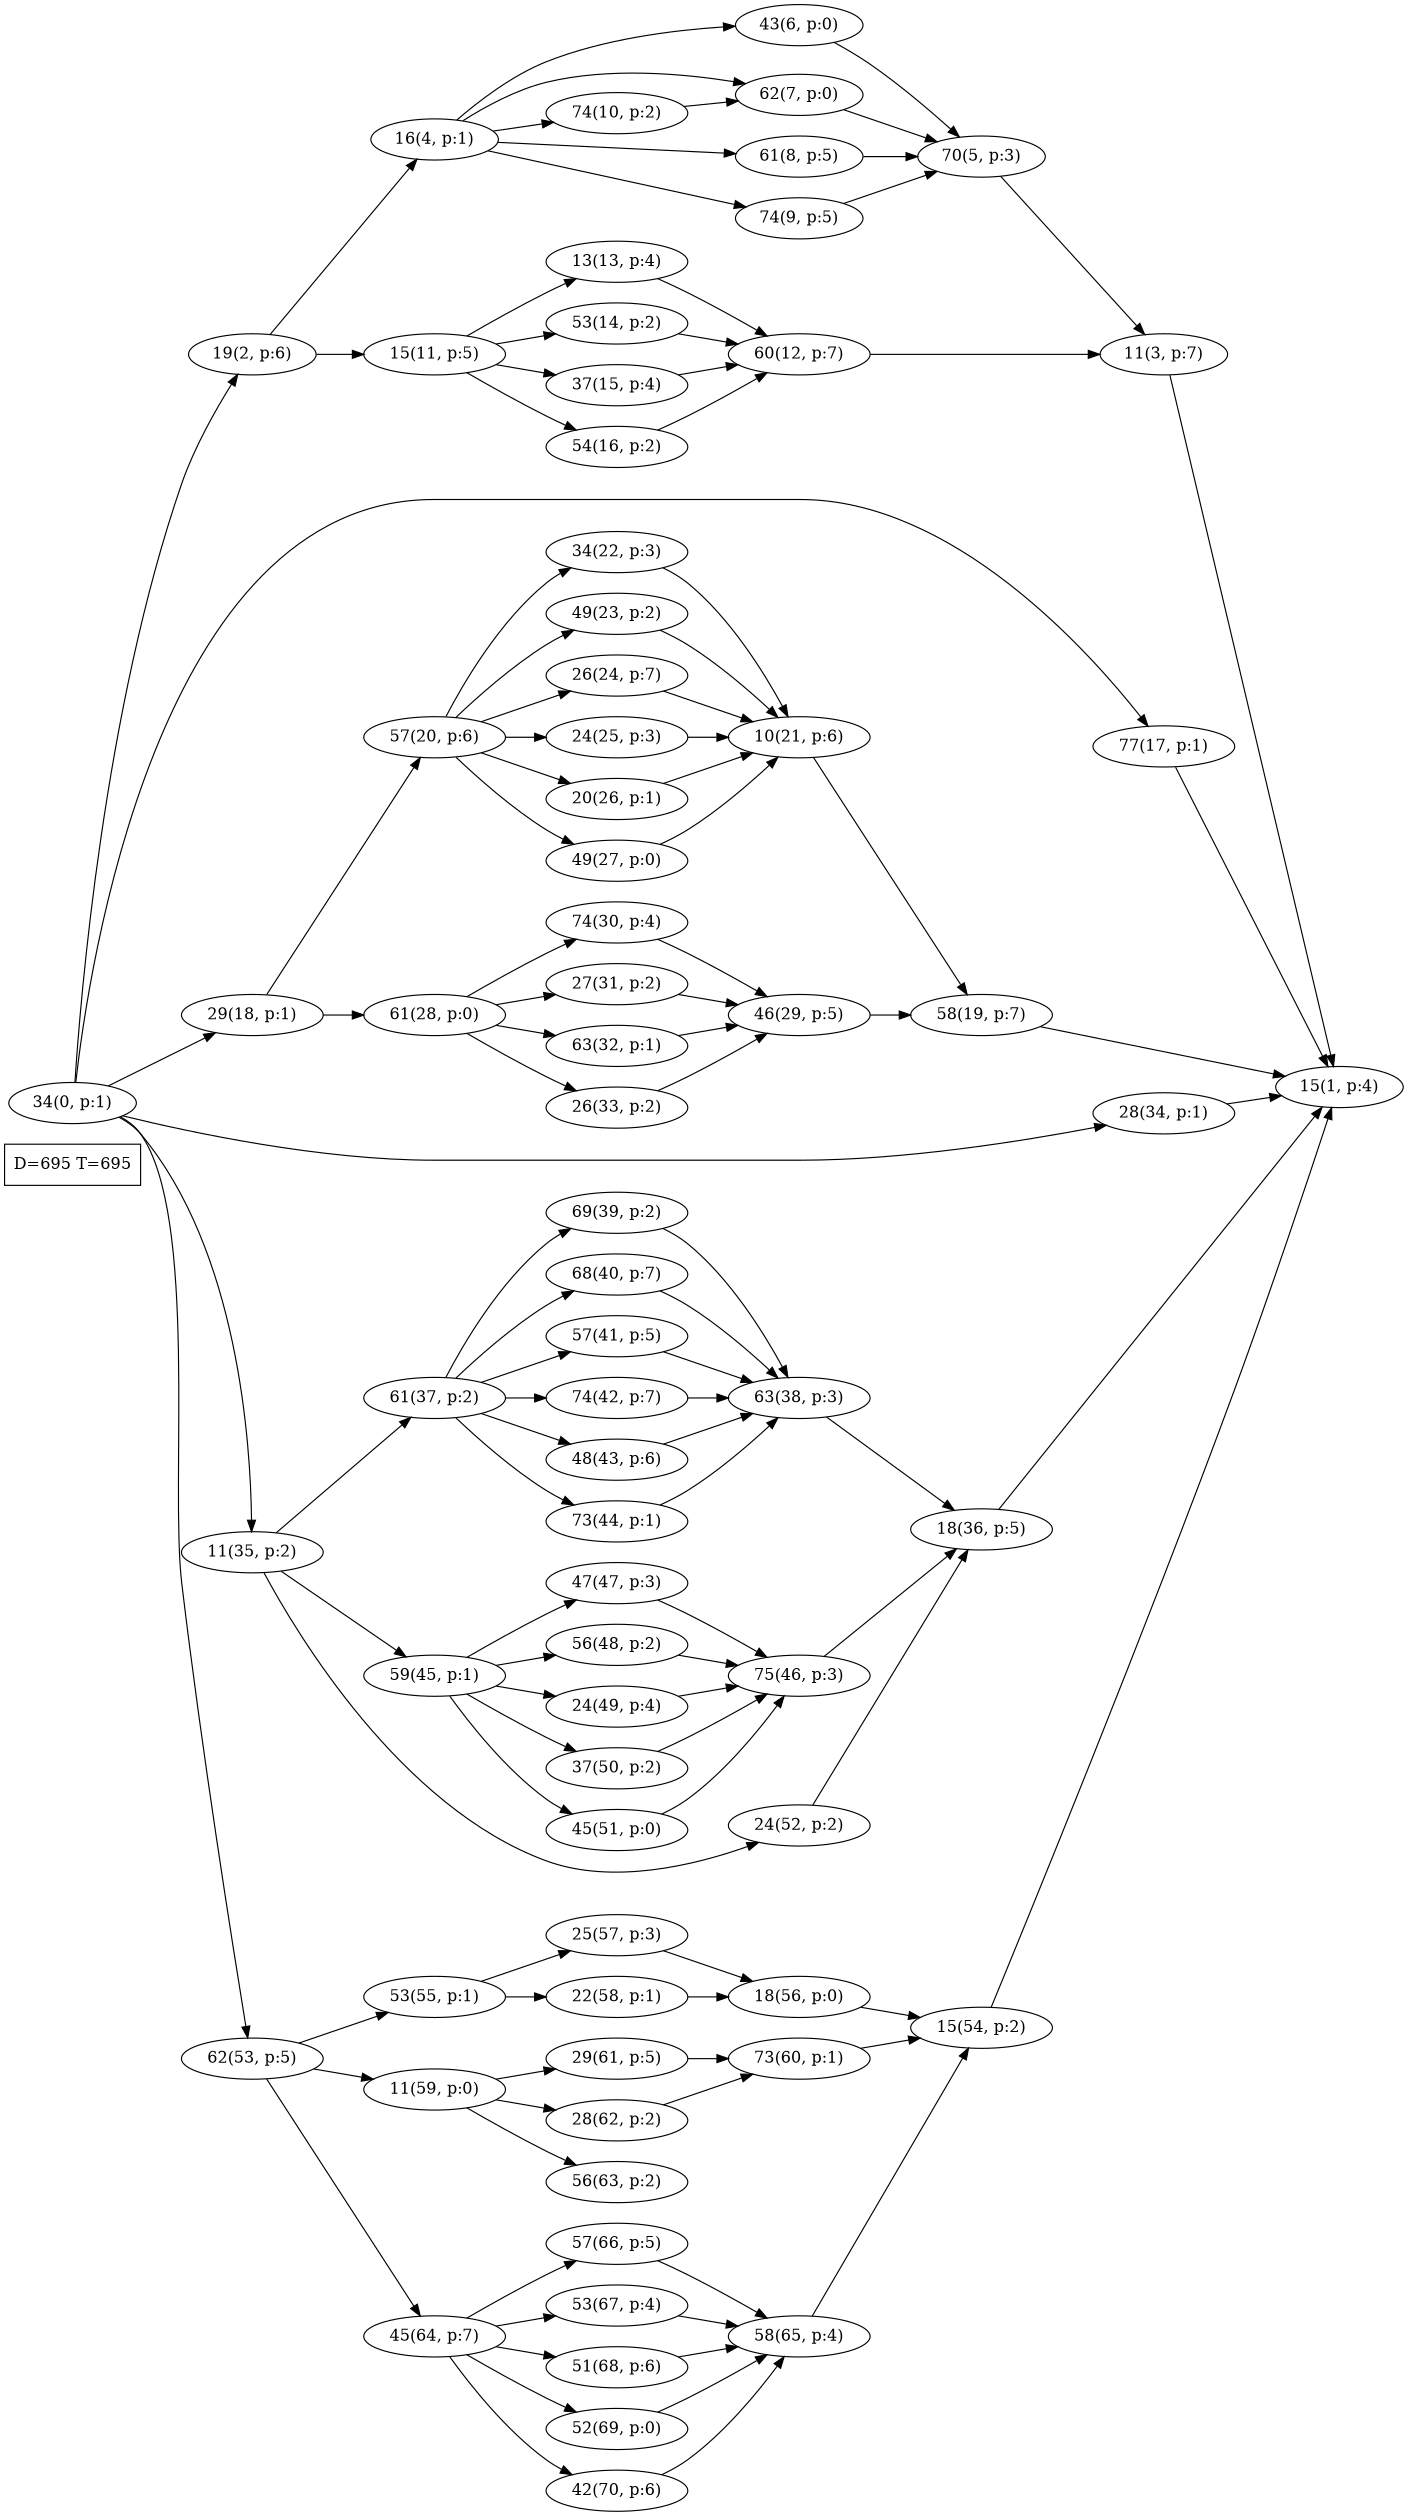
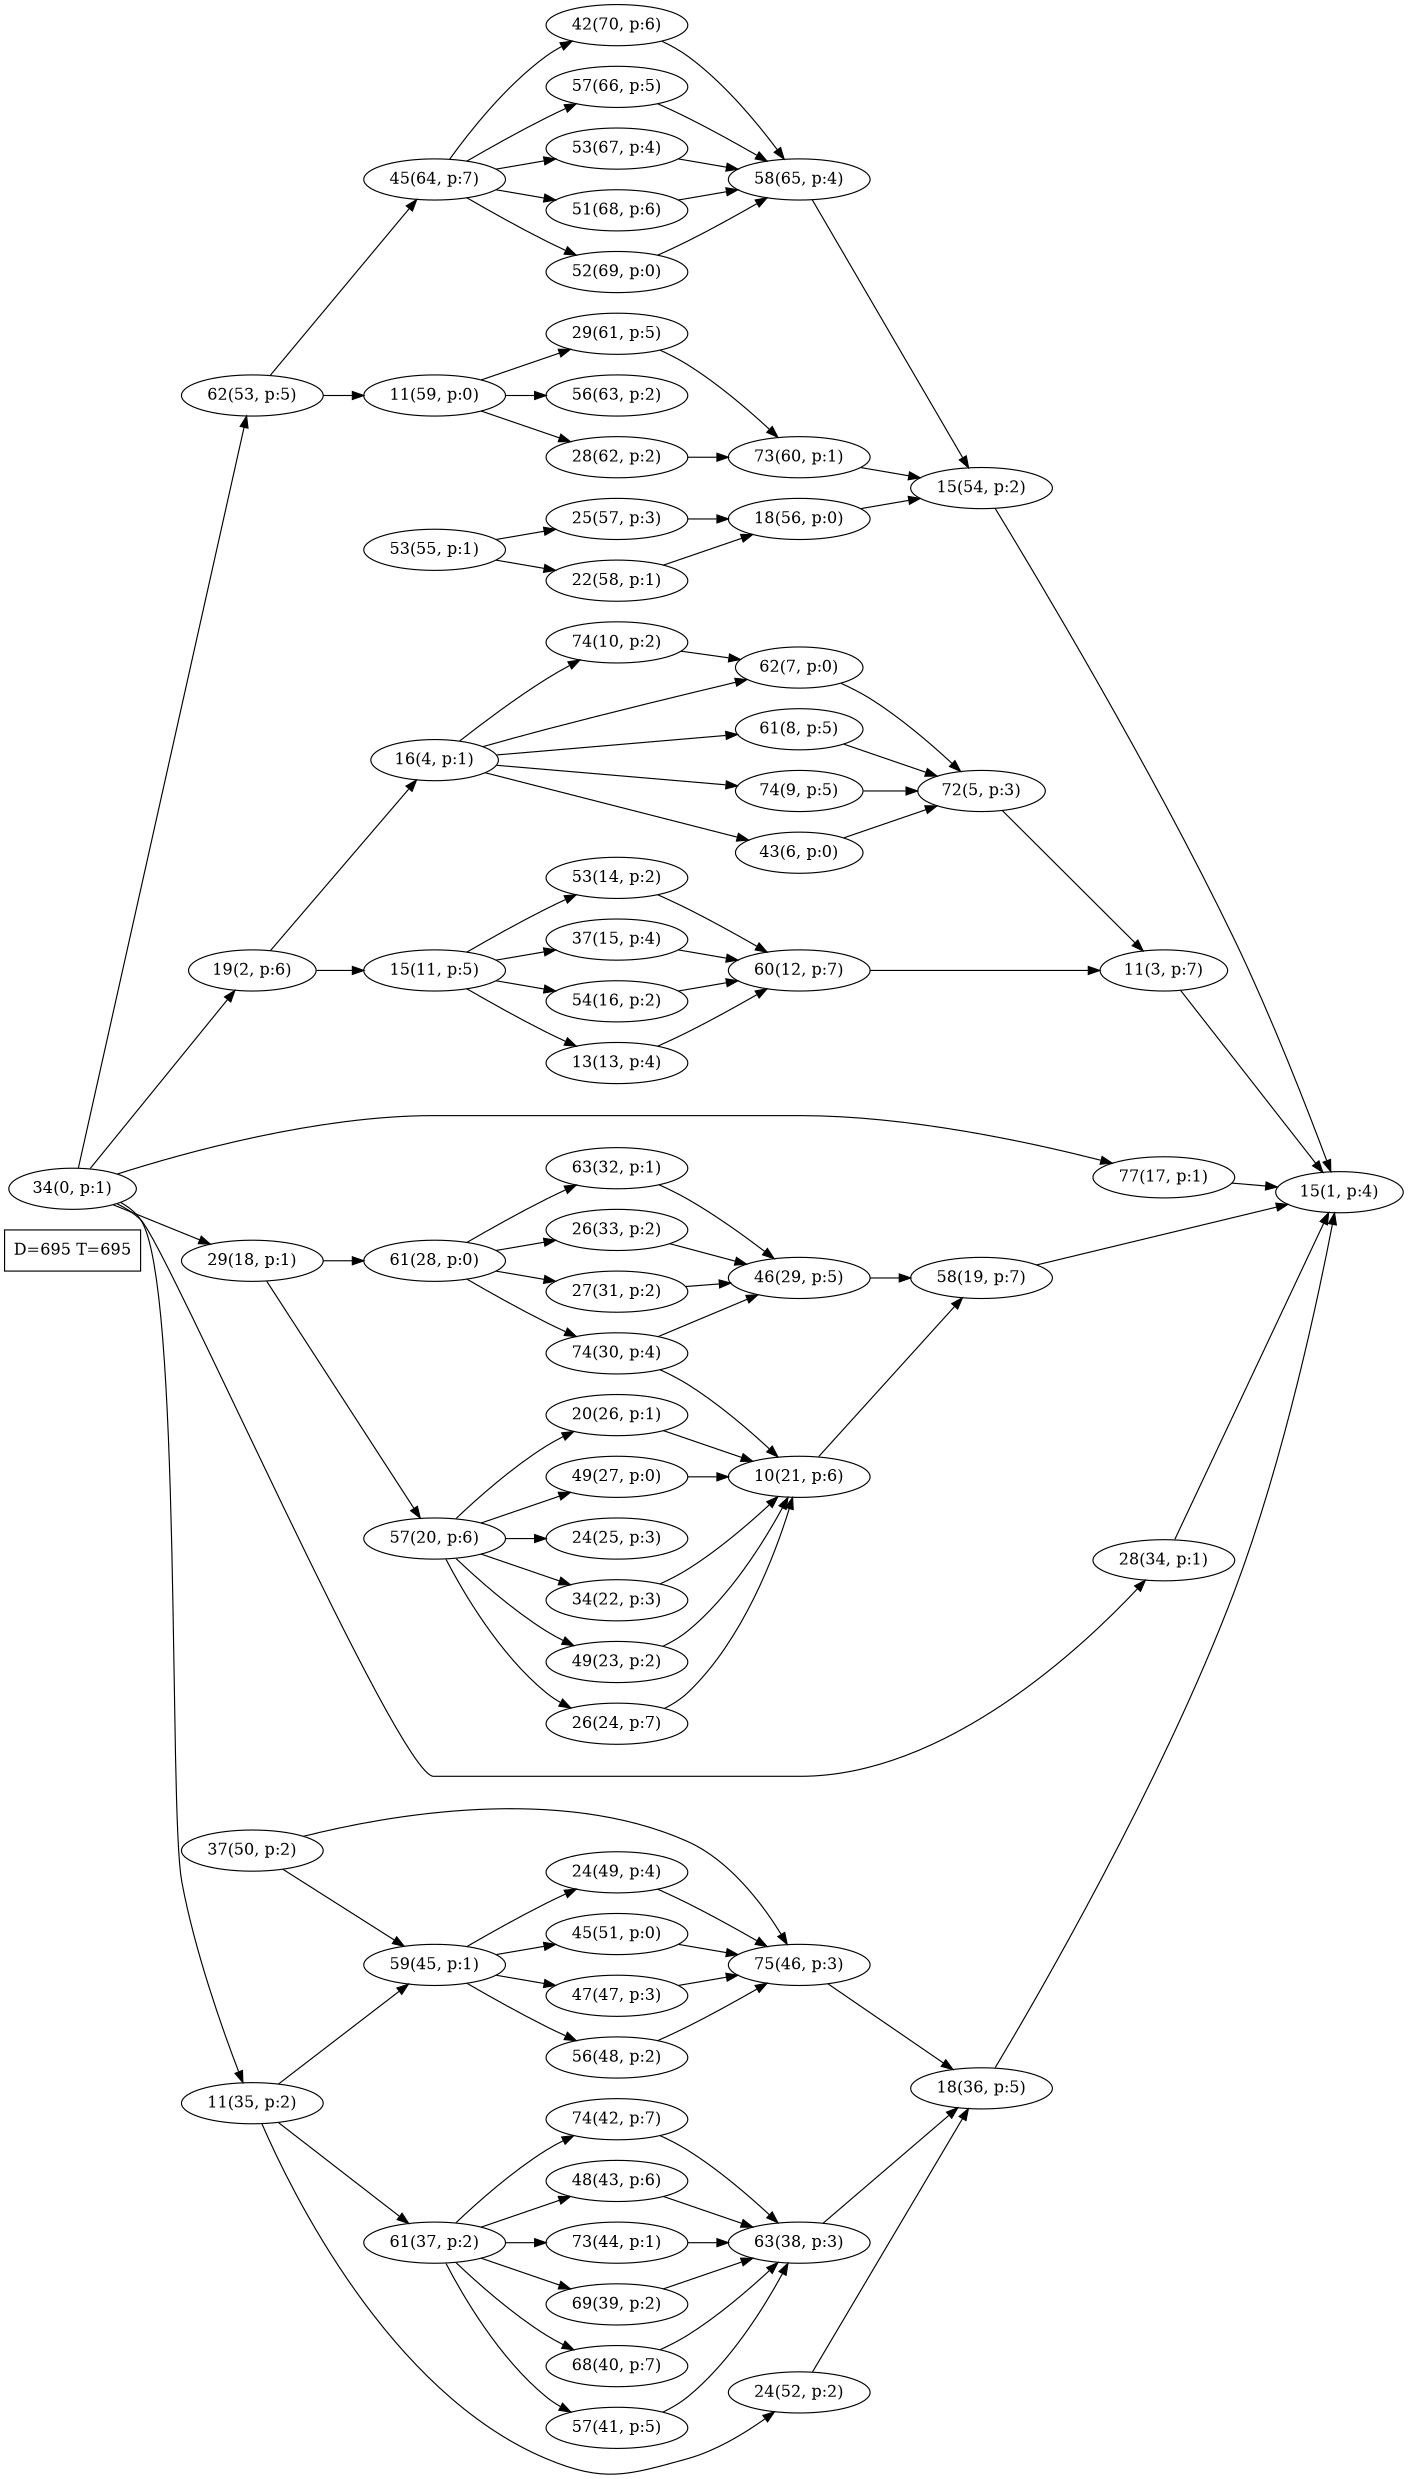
node "70(5, p:3)": label "70(5, p:3)" -> "72(5, p:3)"
edge "24(25, p:3)" -> "10(21, p:6)": now "74(30, p:4)" -> "10(21, p:6)"
edge "59(45, p:1)" -> "37(50, p:2)": reversed
edge "62(53, p:5)" -> "53(55, p:1)": removed
